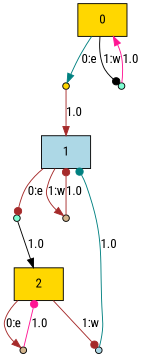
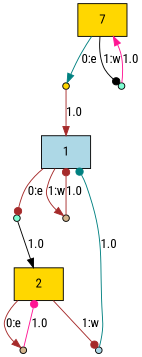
node "0": label "0" -> "7"
